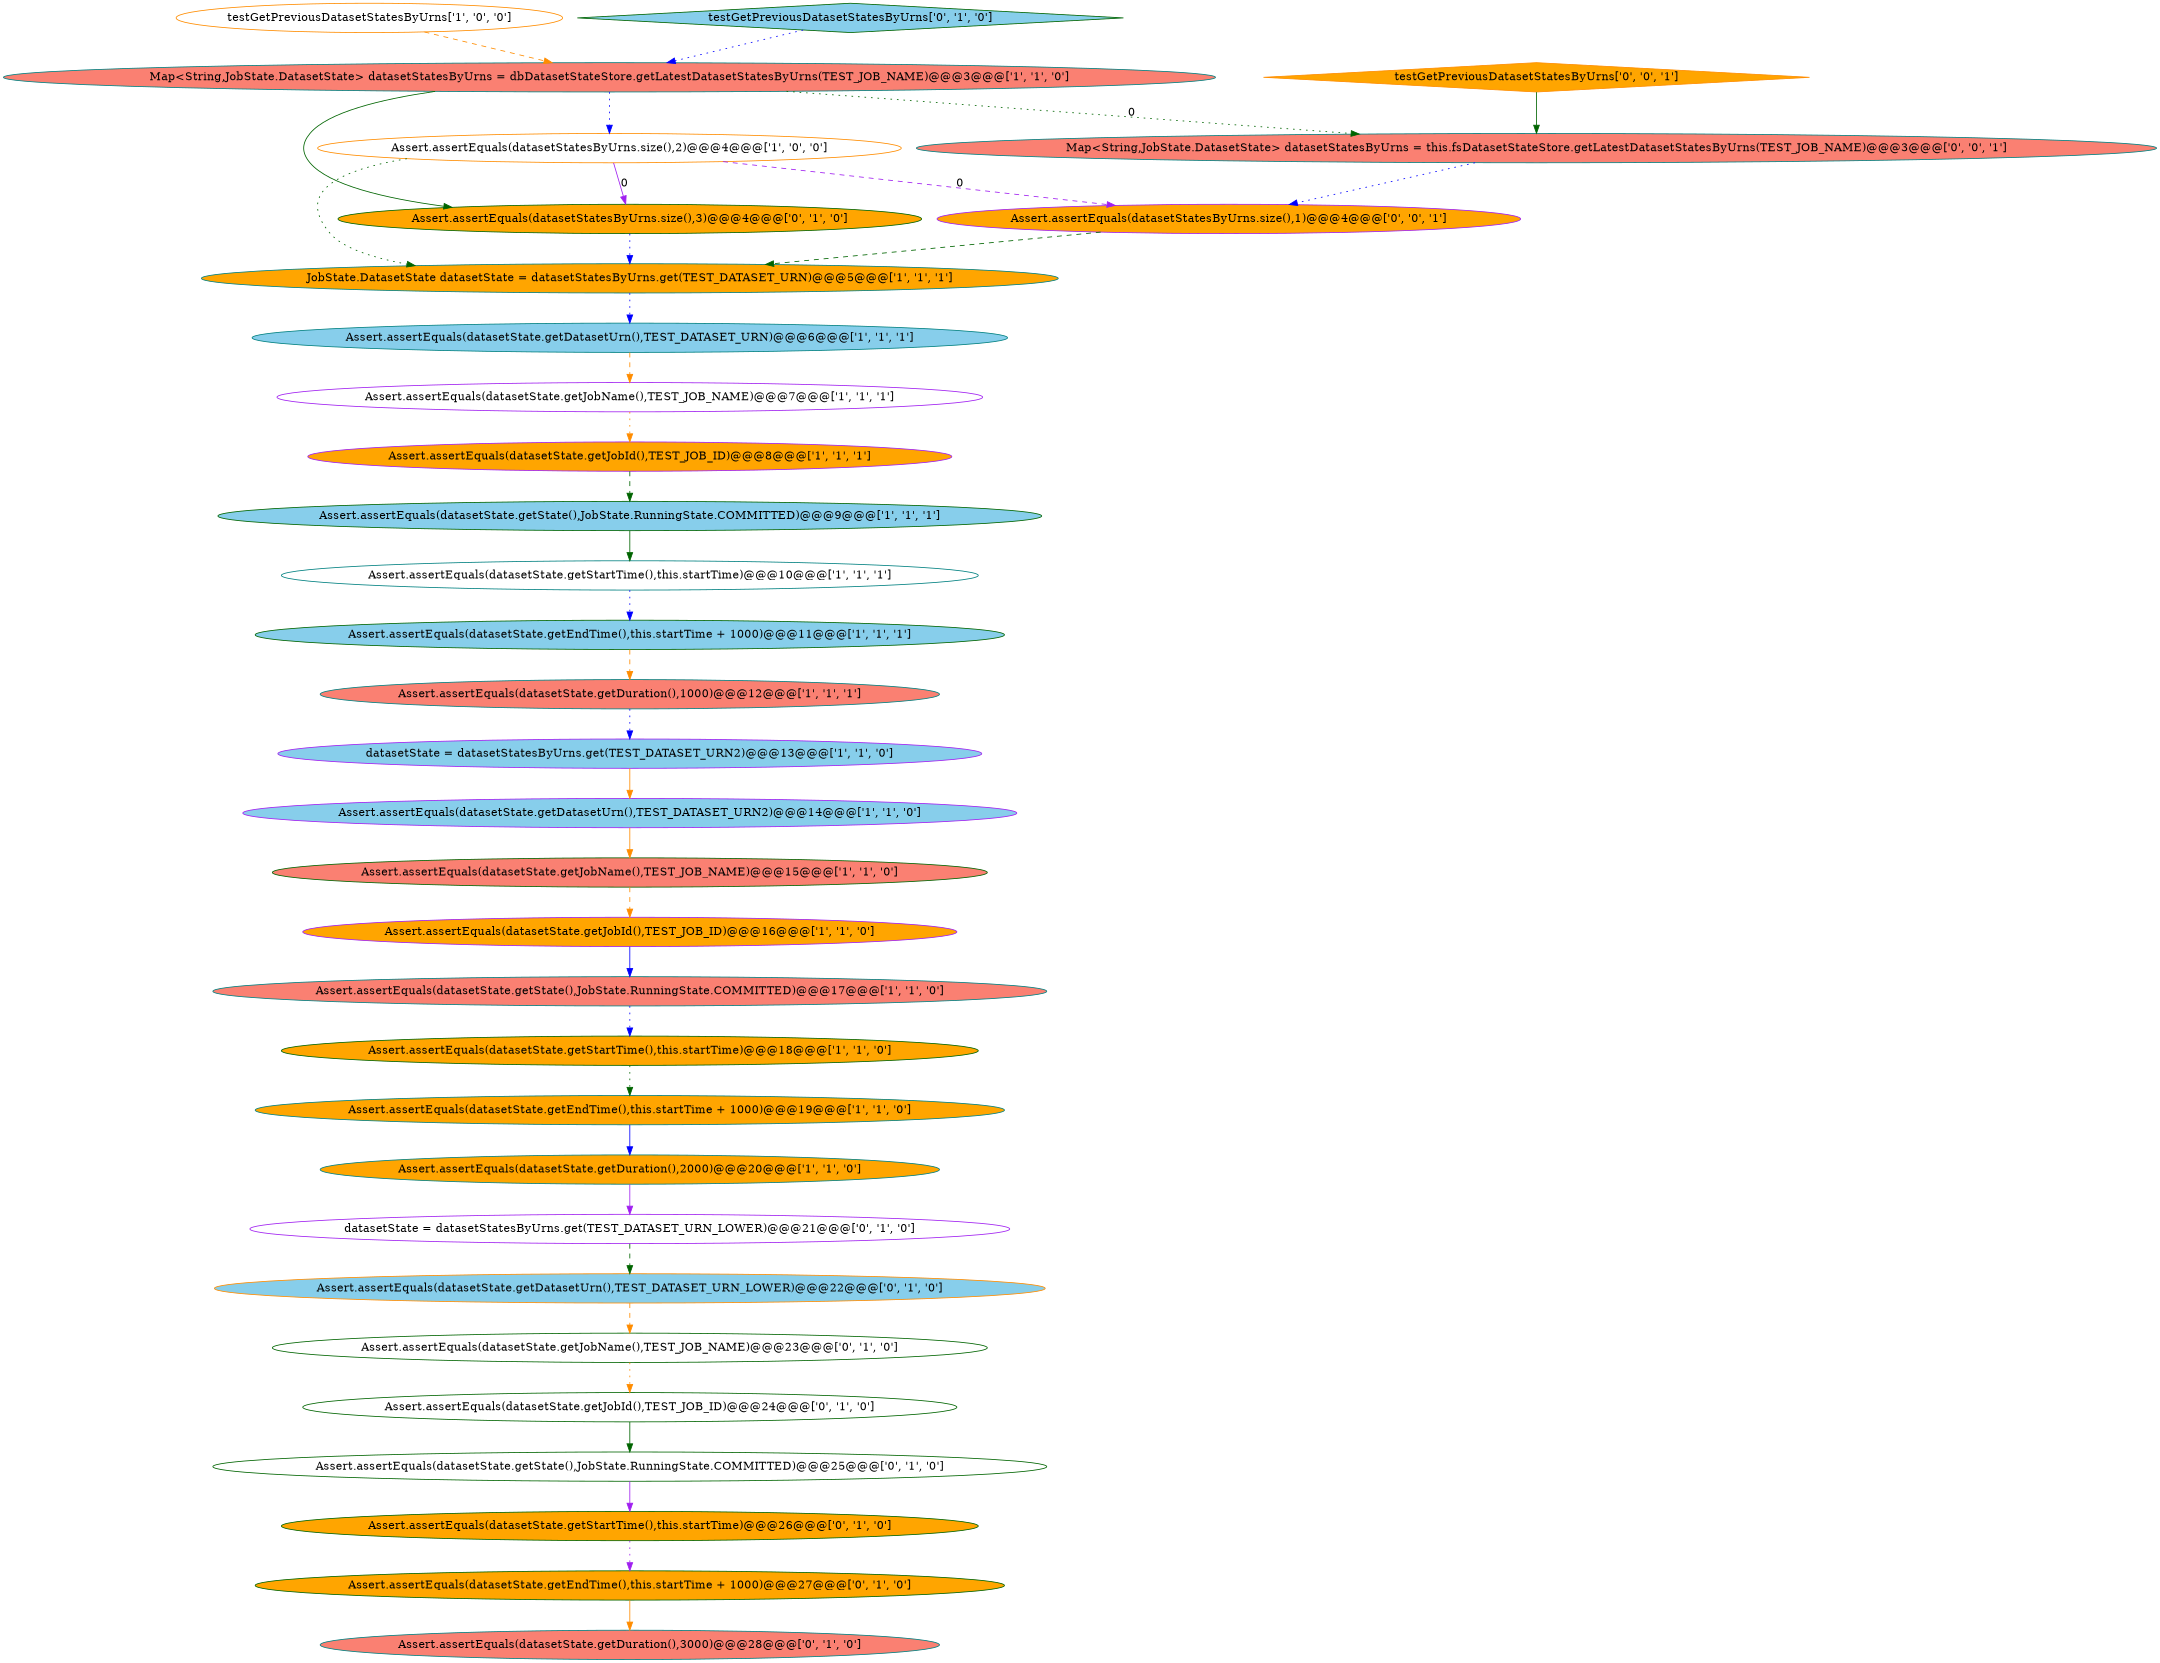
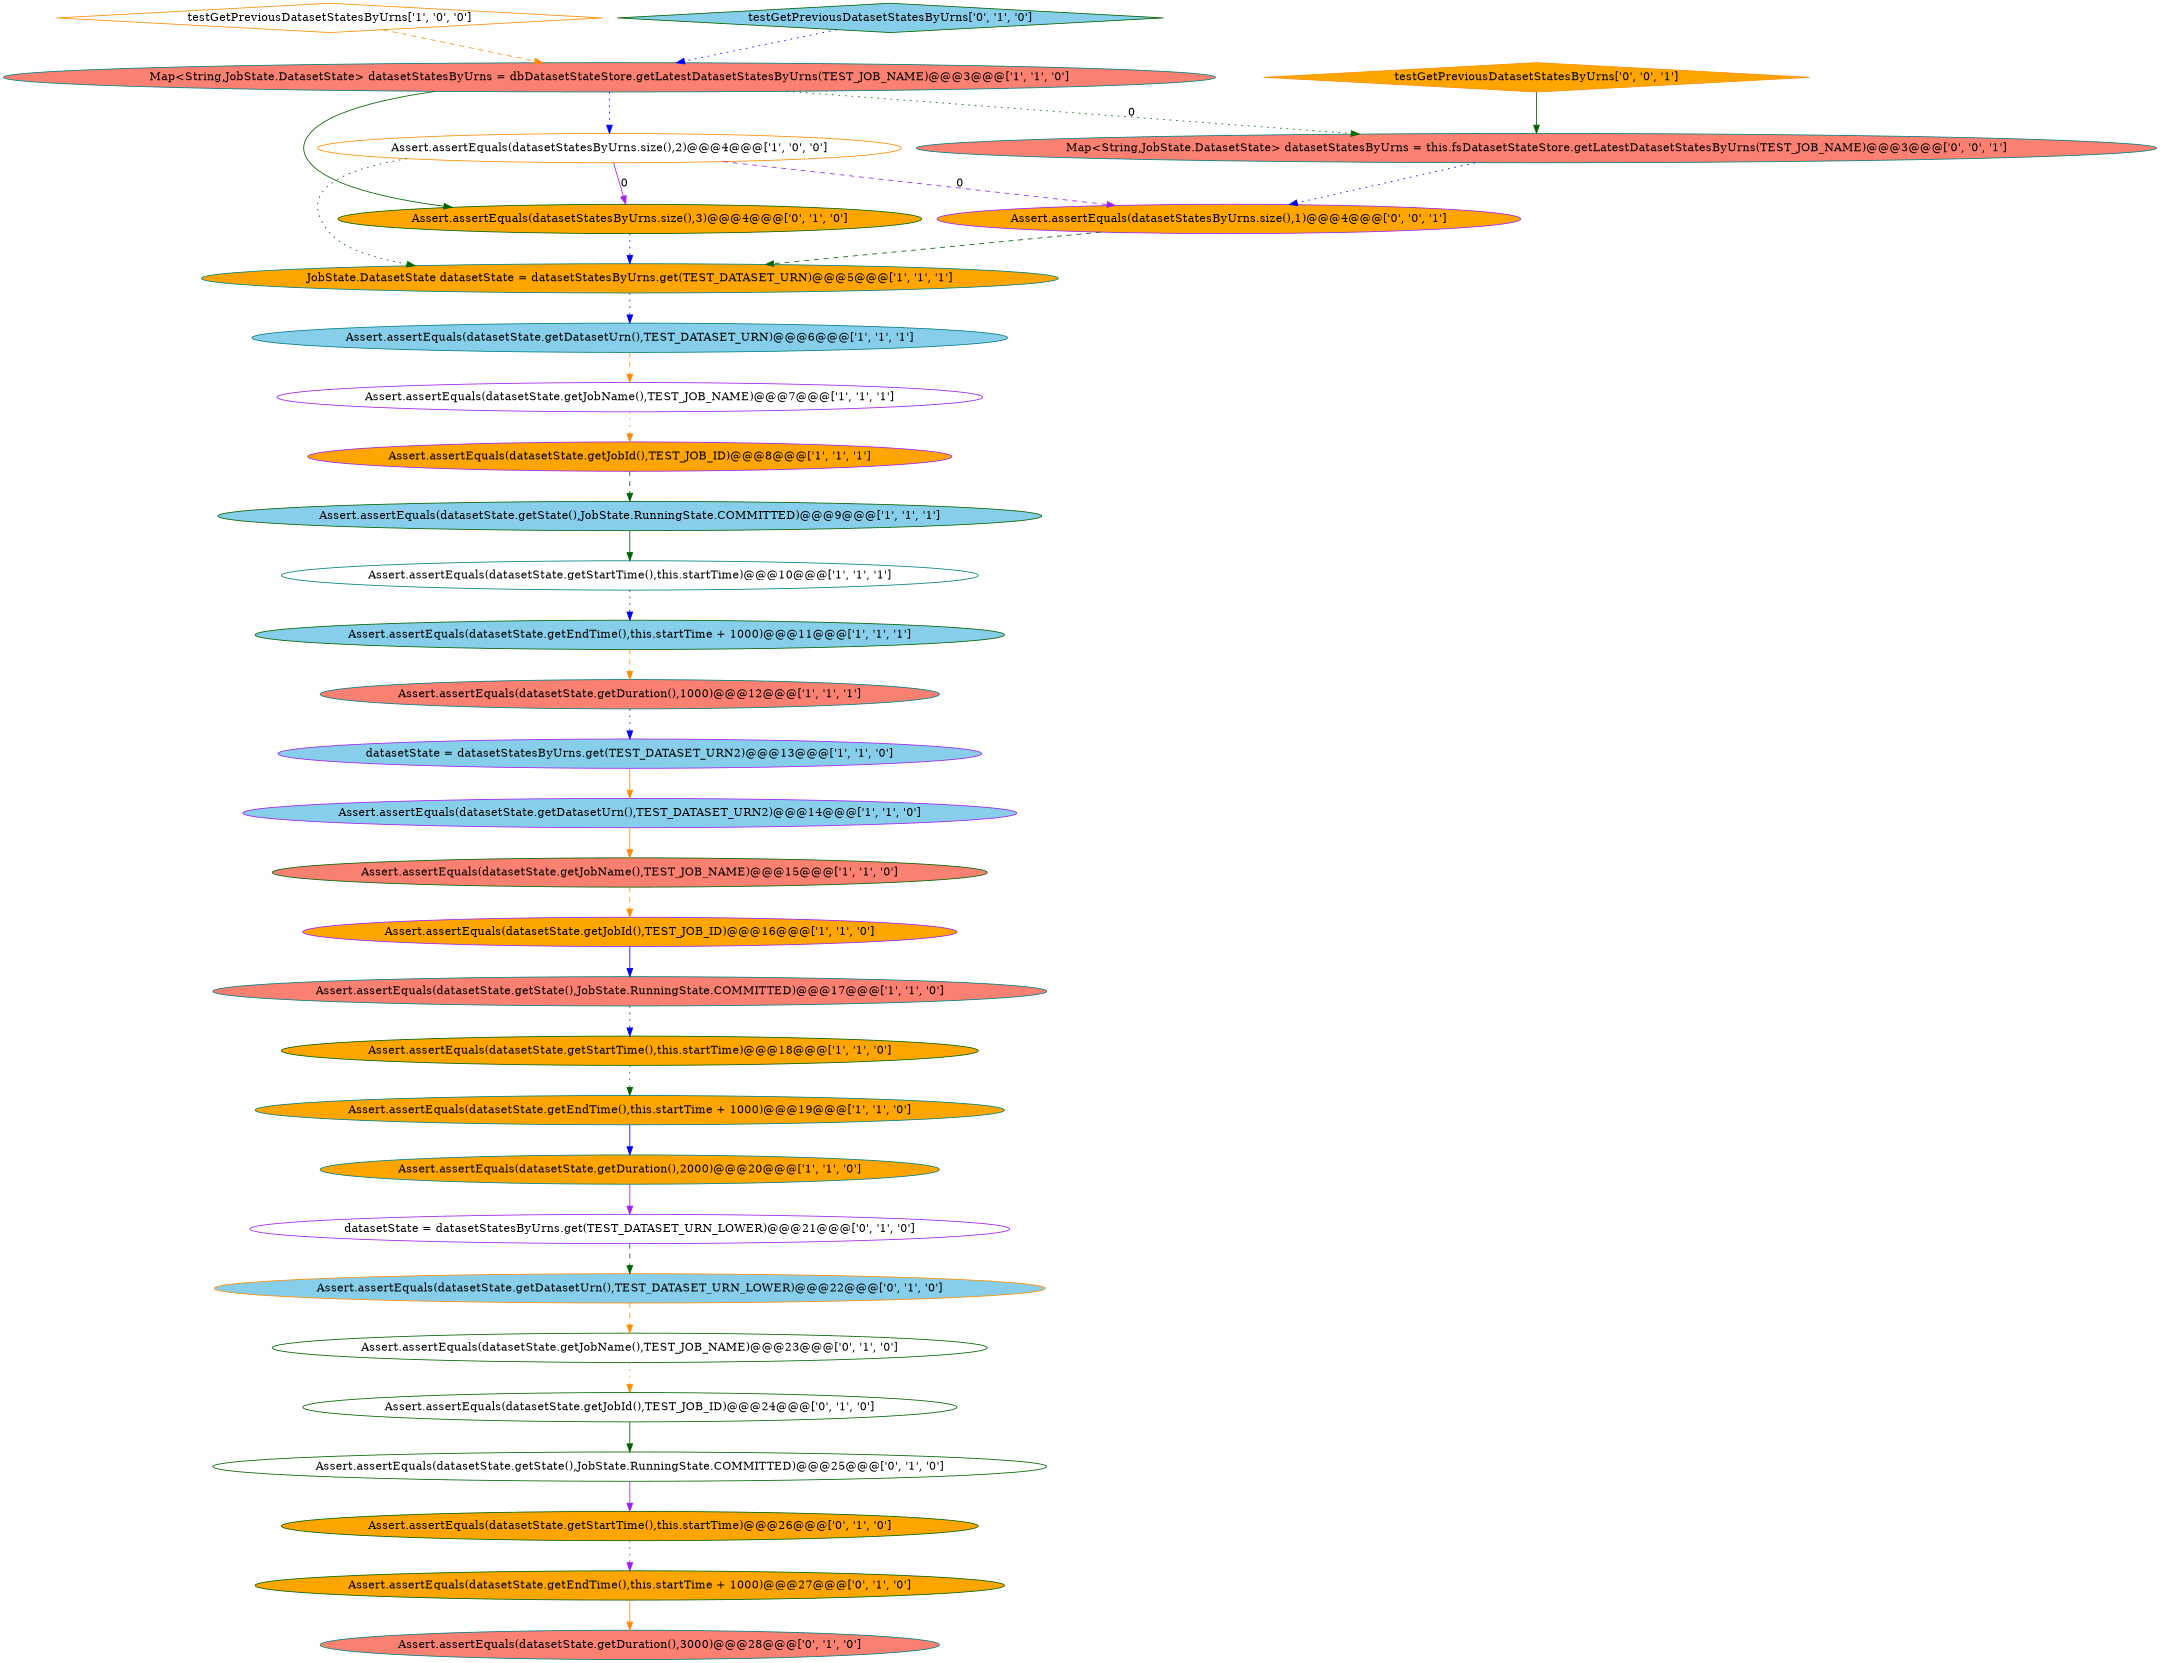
node "testGetPreviousDatasetStatesByUrns['1', '0', '0']": shape ellipse -> diamond
